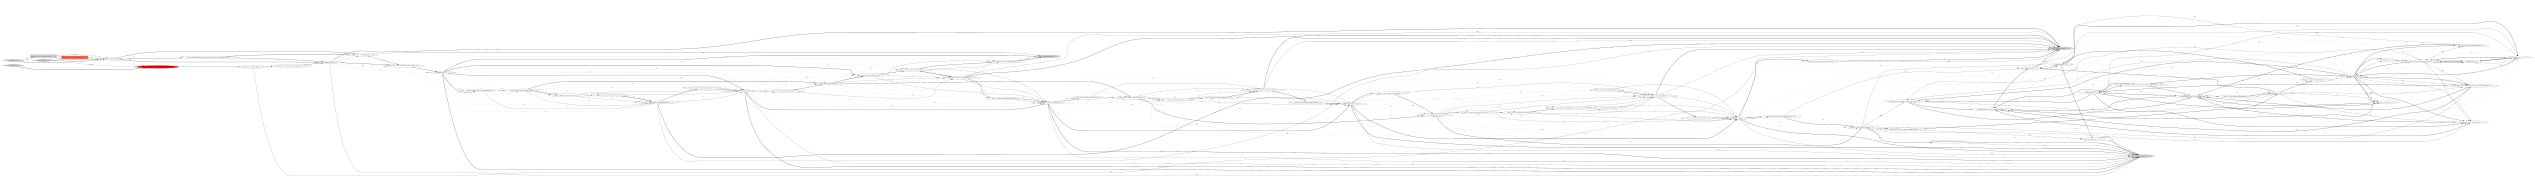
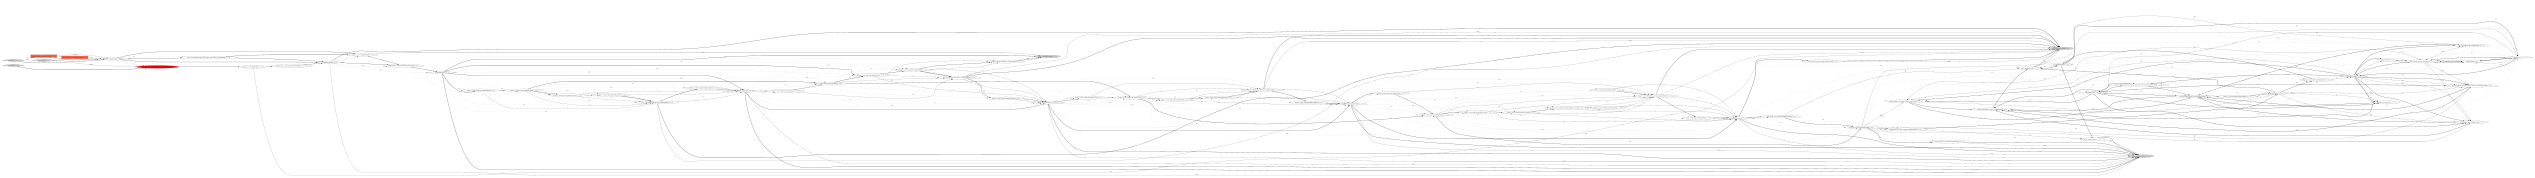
node "ObjectInputStream stream@@@2@@@['1', '1', '0']": fillcolor lightgray -> tomato
